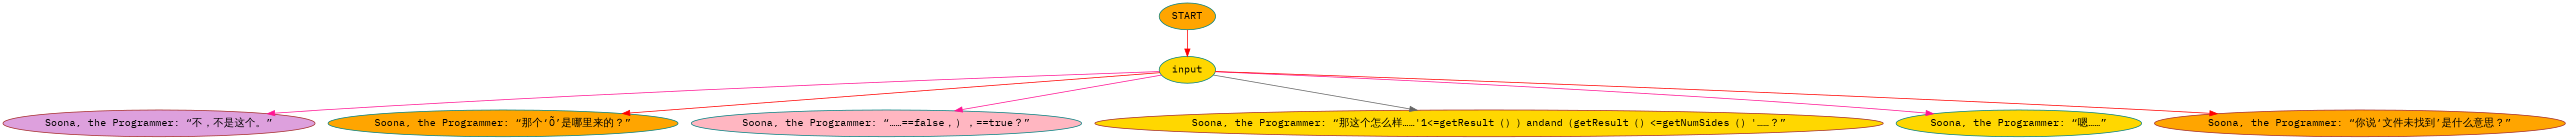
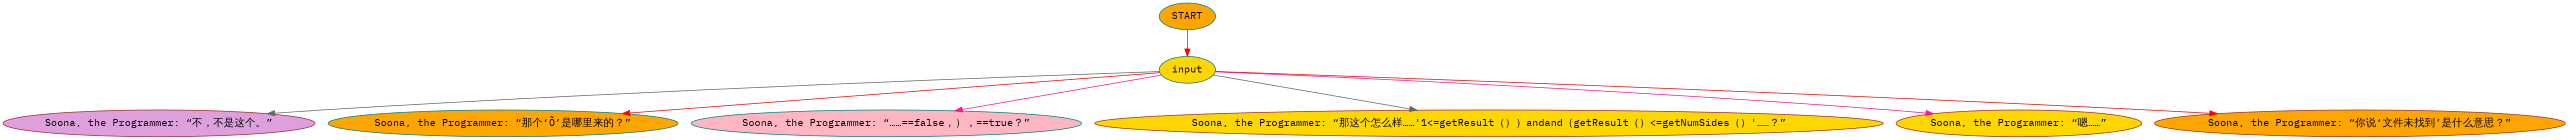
edge "input" -> "Soona, the Programmer: “不，不是这个。”": color deeppink -> gray40
node "Soona, the Programmer: “嗯……”": color teal -> brown
